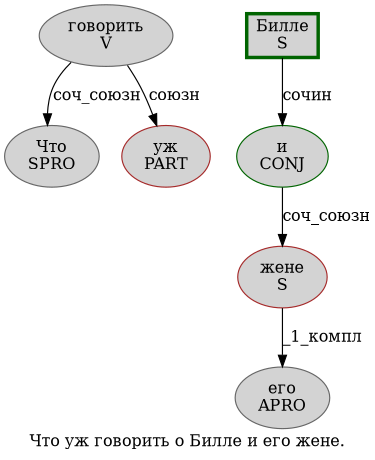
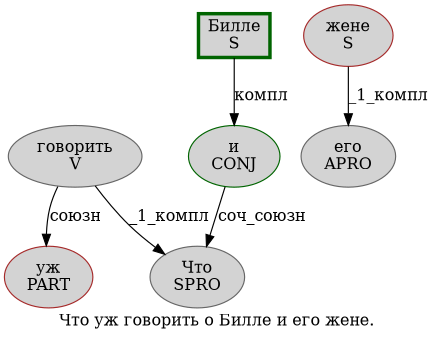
edge "говорить V" -> "Что SPRO": label "соч_союзн" -> "_1_компл"
edge "Билле S" -> "и CONJ": label "сочин" -> "компл"
edge "и CONJ" -> "жене S": now "и CONJ" -> "Что SPRO"
